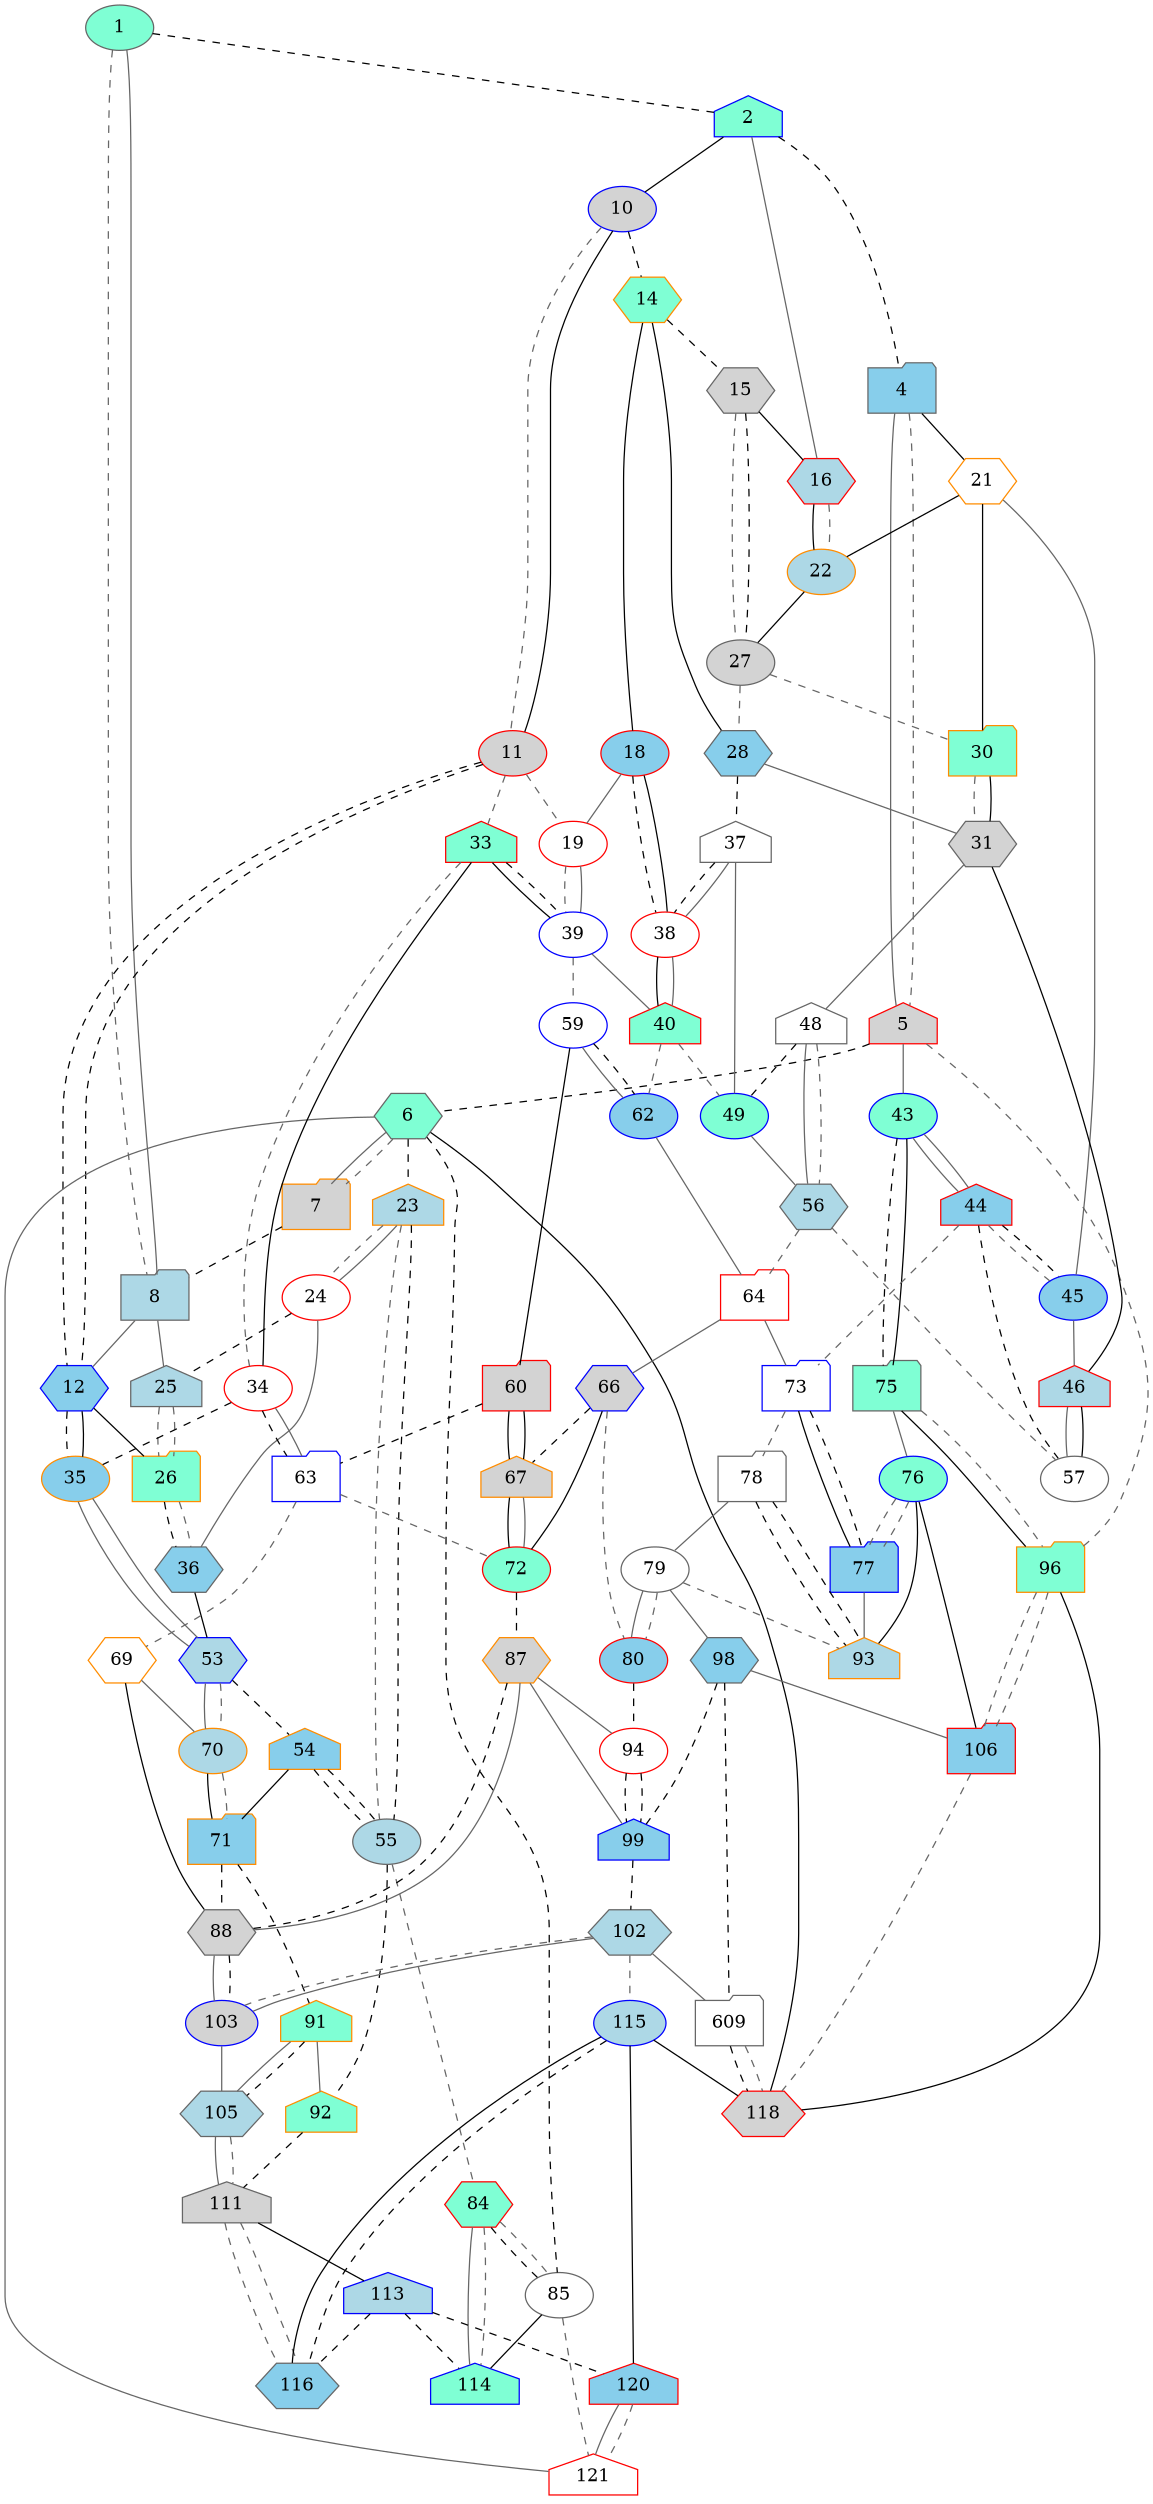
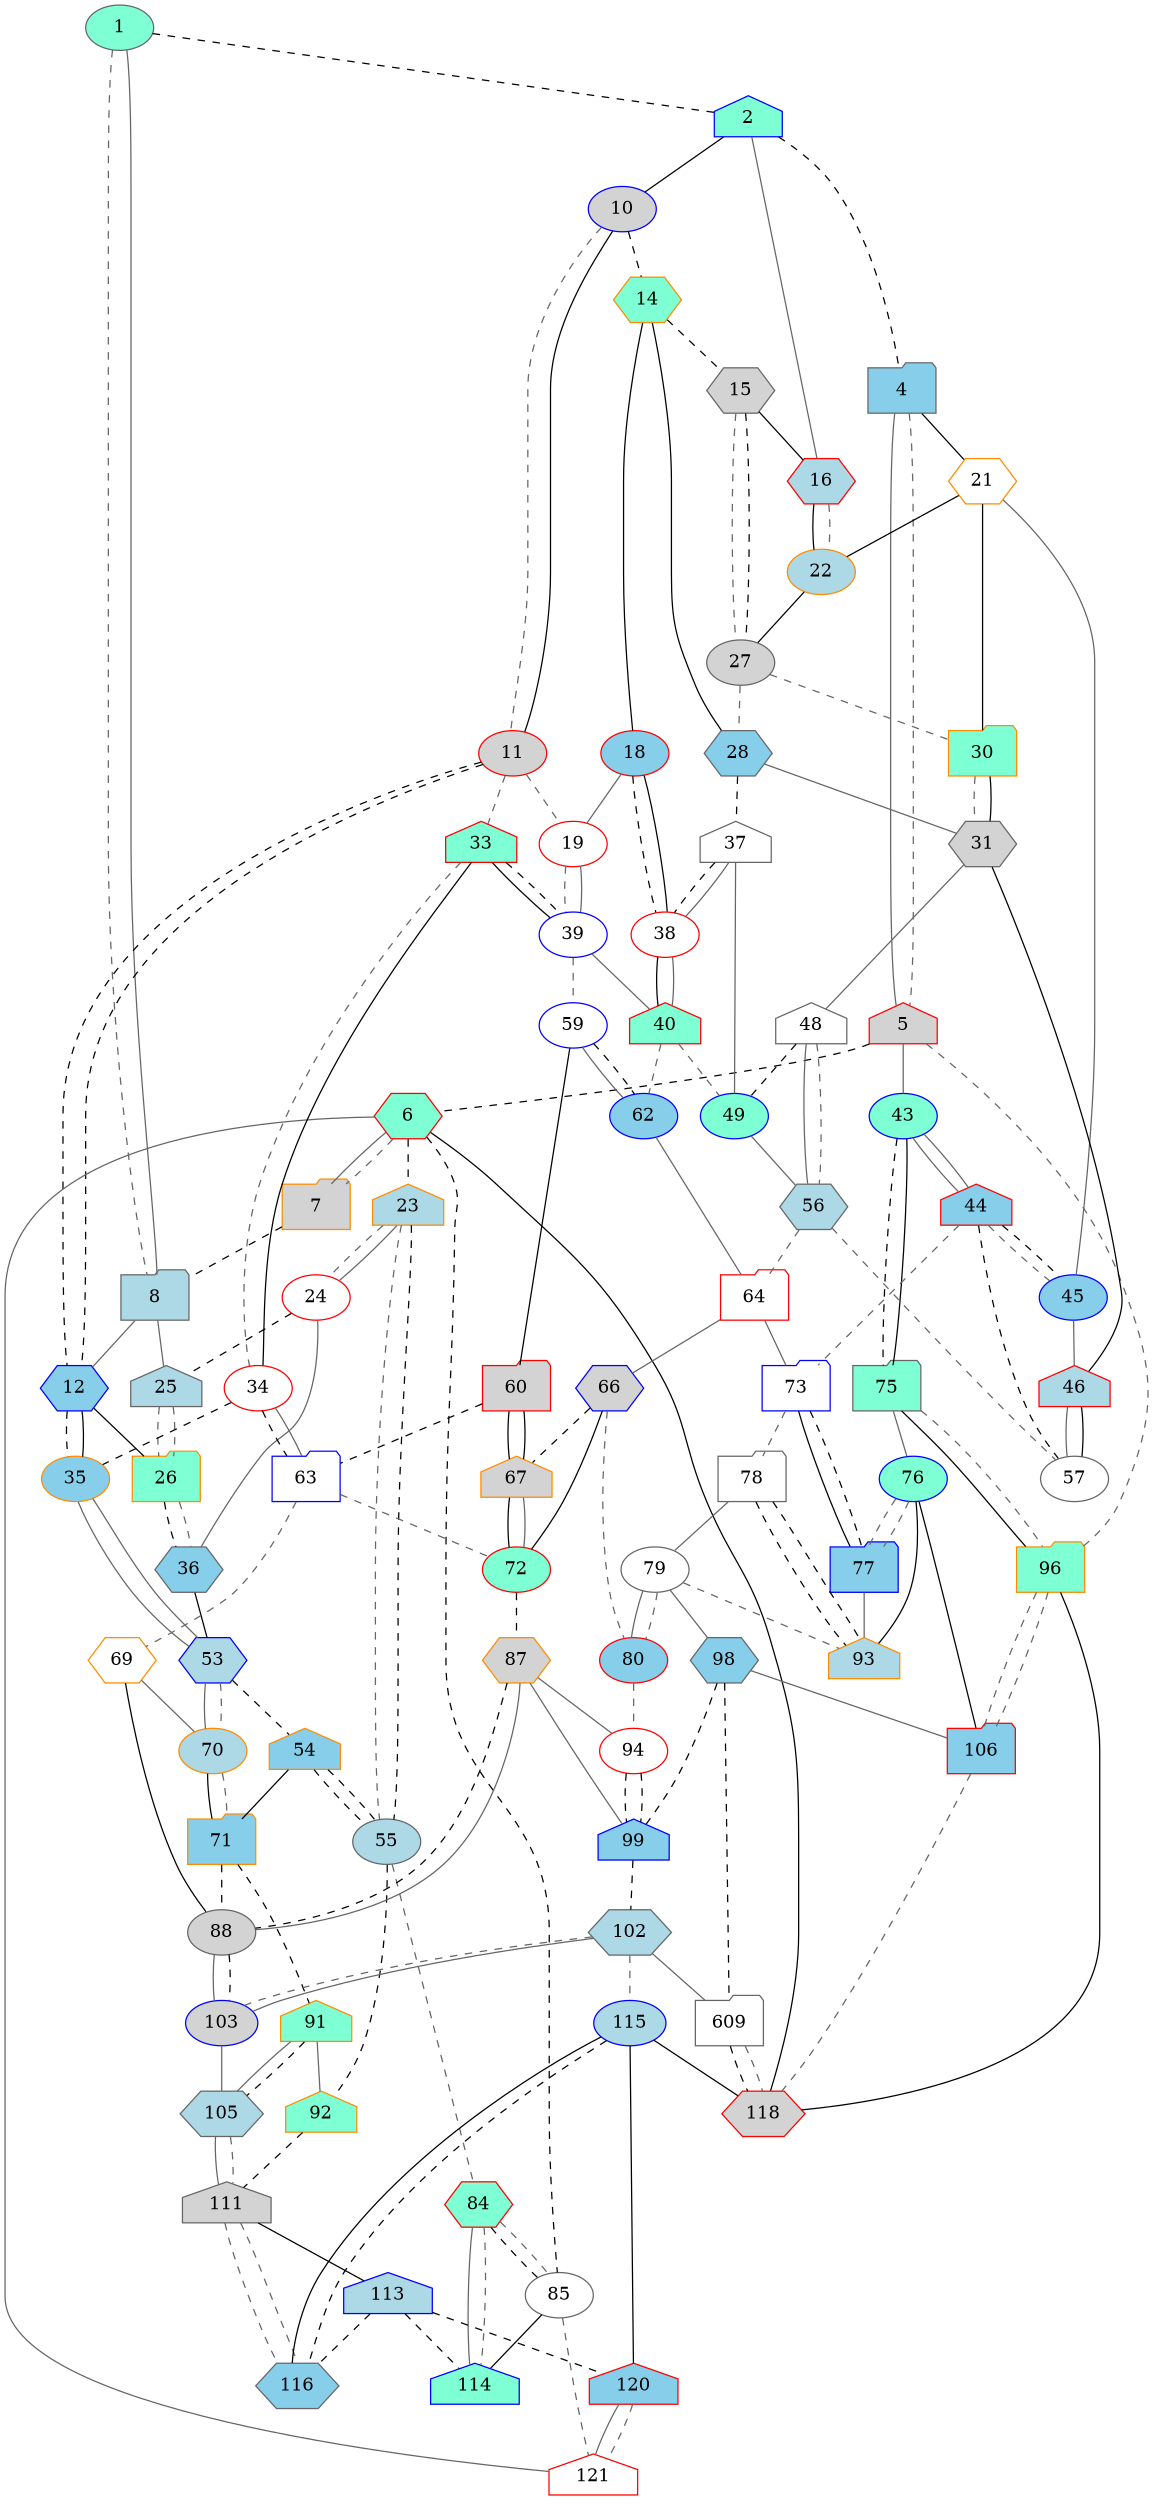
node "6": color gray40 -> red
edge "80" -- "94": color black -> gray40
node "88": shape hexagon -> ellipse
